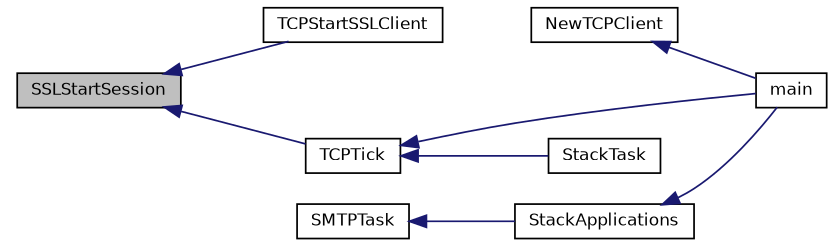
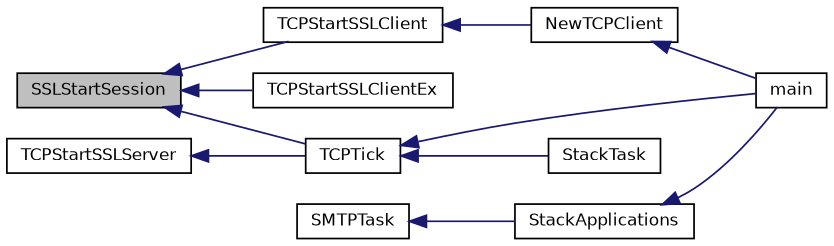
edge "NewTCPClient" -> "TCPStartSSLClient": added
node "TCPStartSSLClientEx": added
node "TCPStartSSLServer": added
